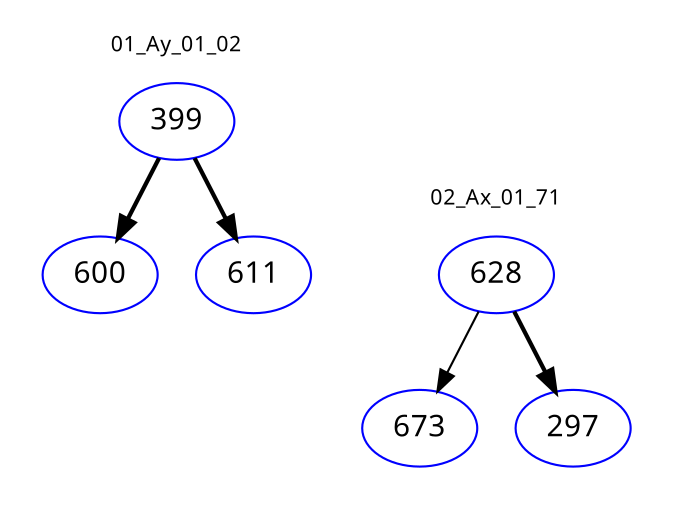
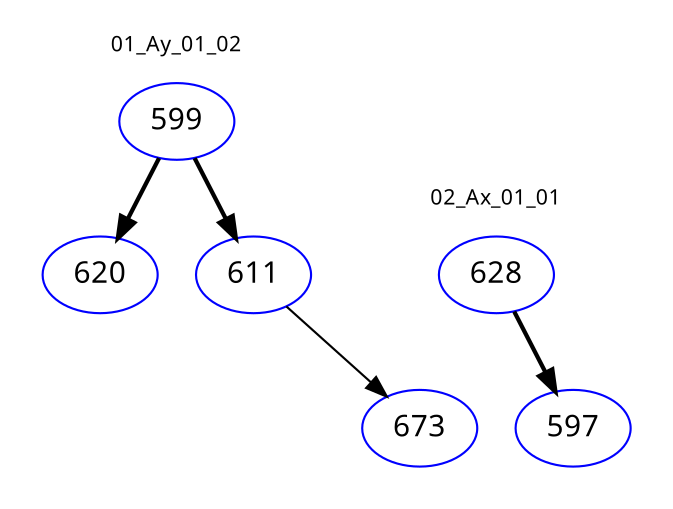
node "399": label "399" -> "599"
cluster "02_Ax_01_71": label "02_Ax_01_71" -> "02_Ax_01_01"
node "600": label "600" -> "620"
edge "628" -> "673": now "611" -> "673"
node "297": label "297" -> "597"
